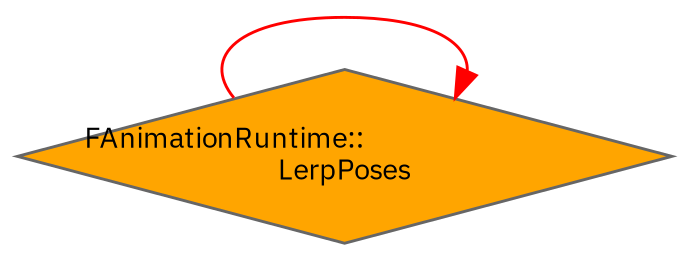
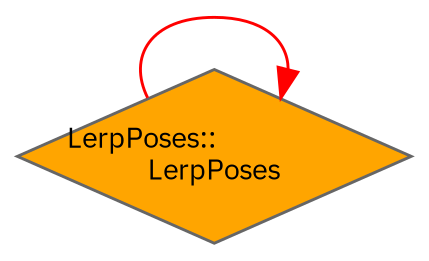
node "FAnimationRuntime:: LerpPoses": label "FAnimationRuntime:: LerpPoses" -> "LerpPoses:: LerpPoses"
